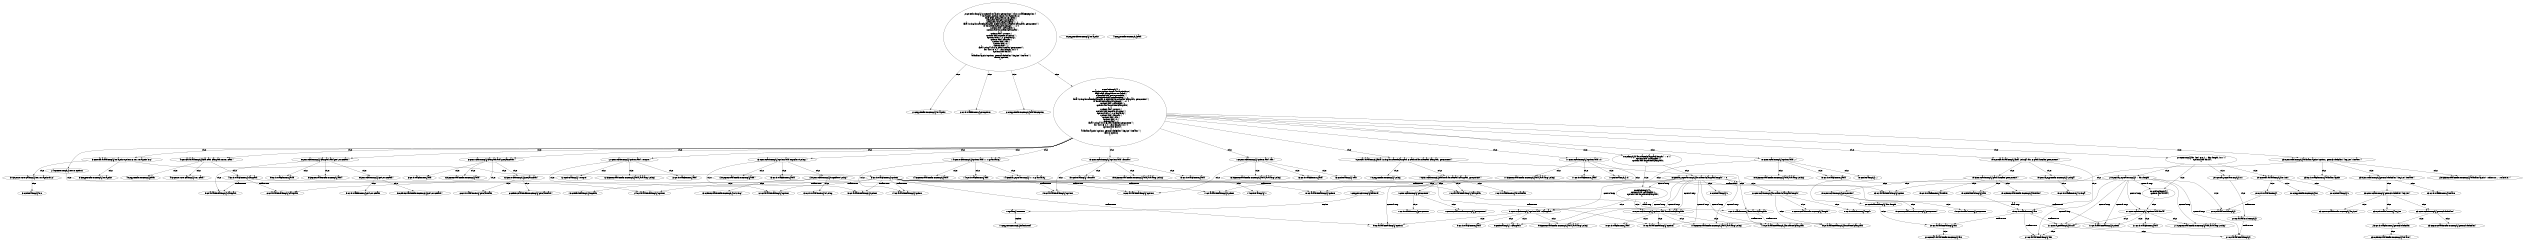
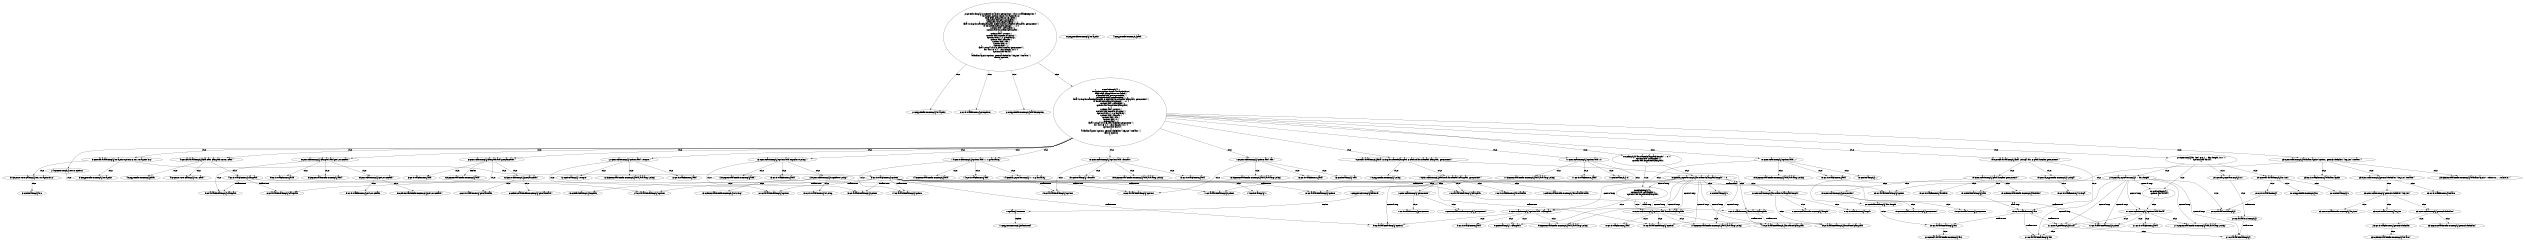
edge "6:CtInvocationImpl@classpath.add(getClassPath())" -> "6:CtExecutableReferenceImpl@add()": label "AST" -> "Action"
node "7:CtExecutableReferenceImpl@formatPath(Path)": added
